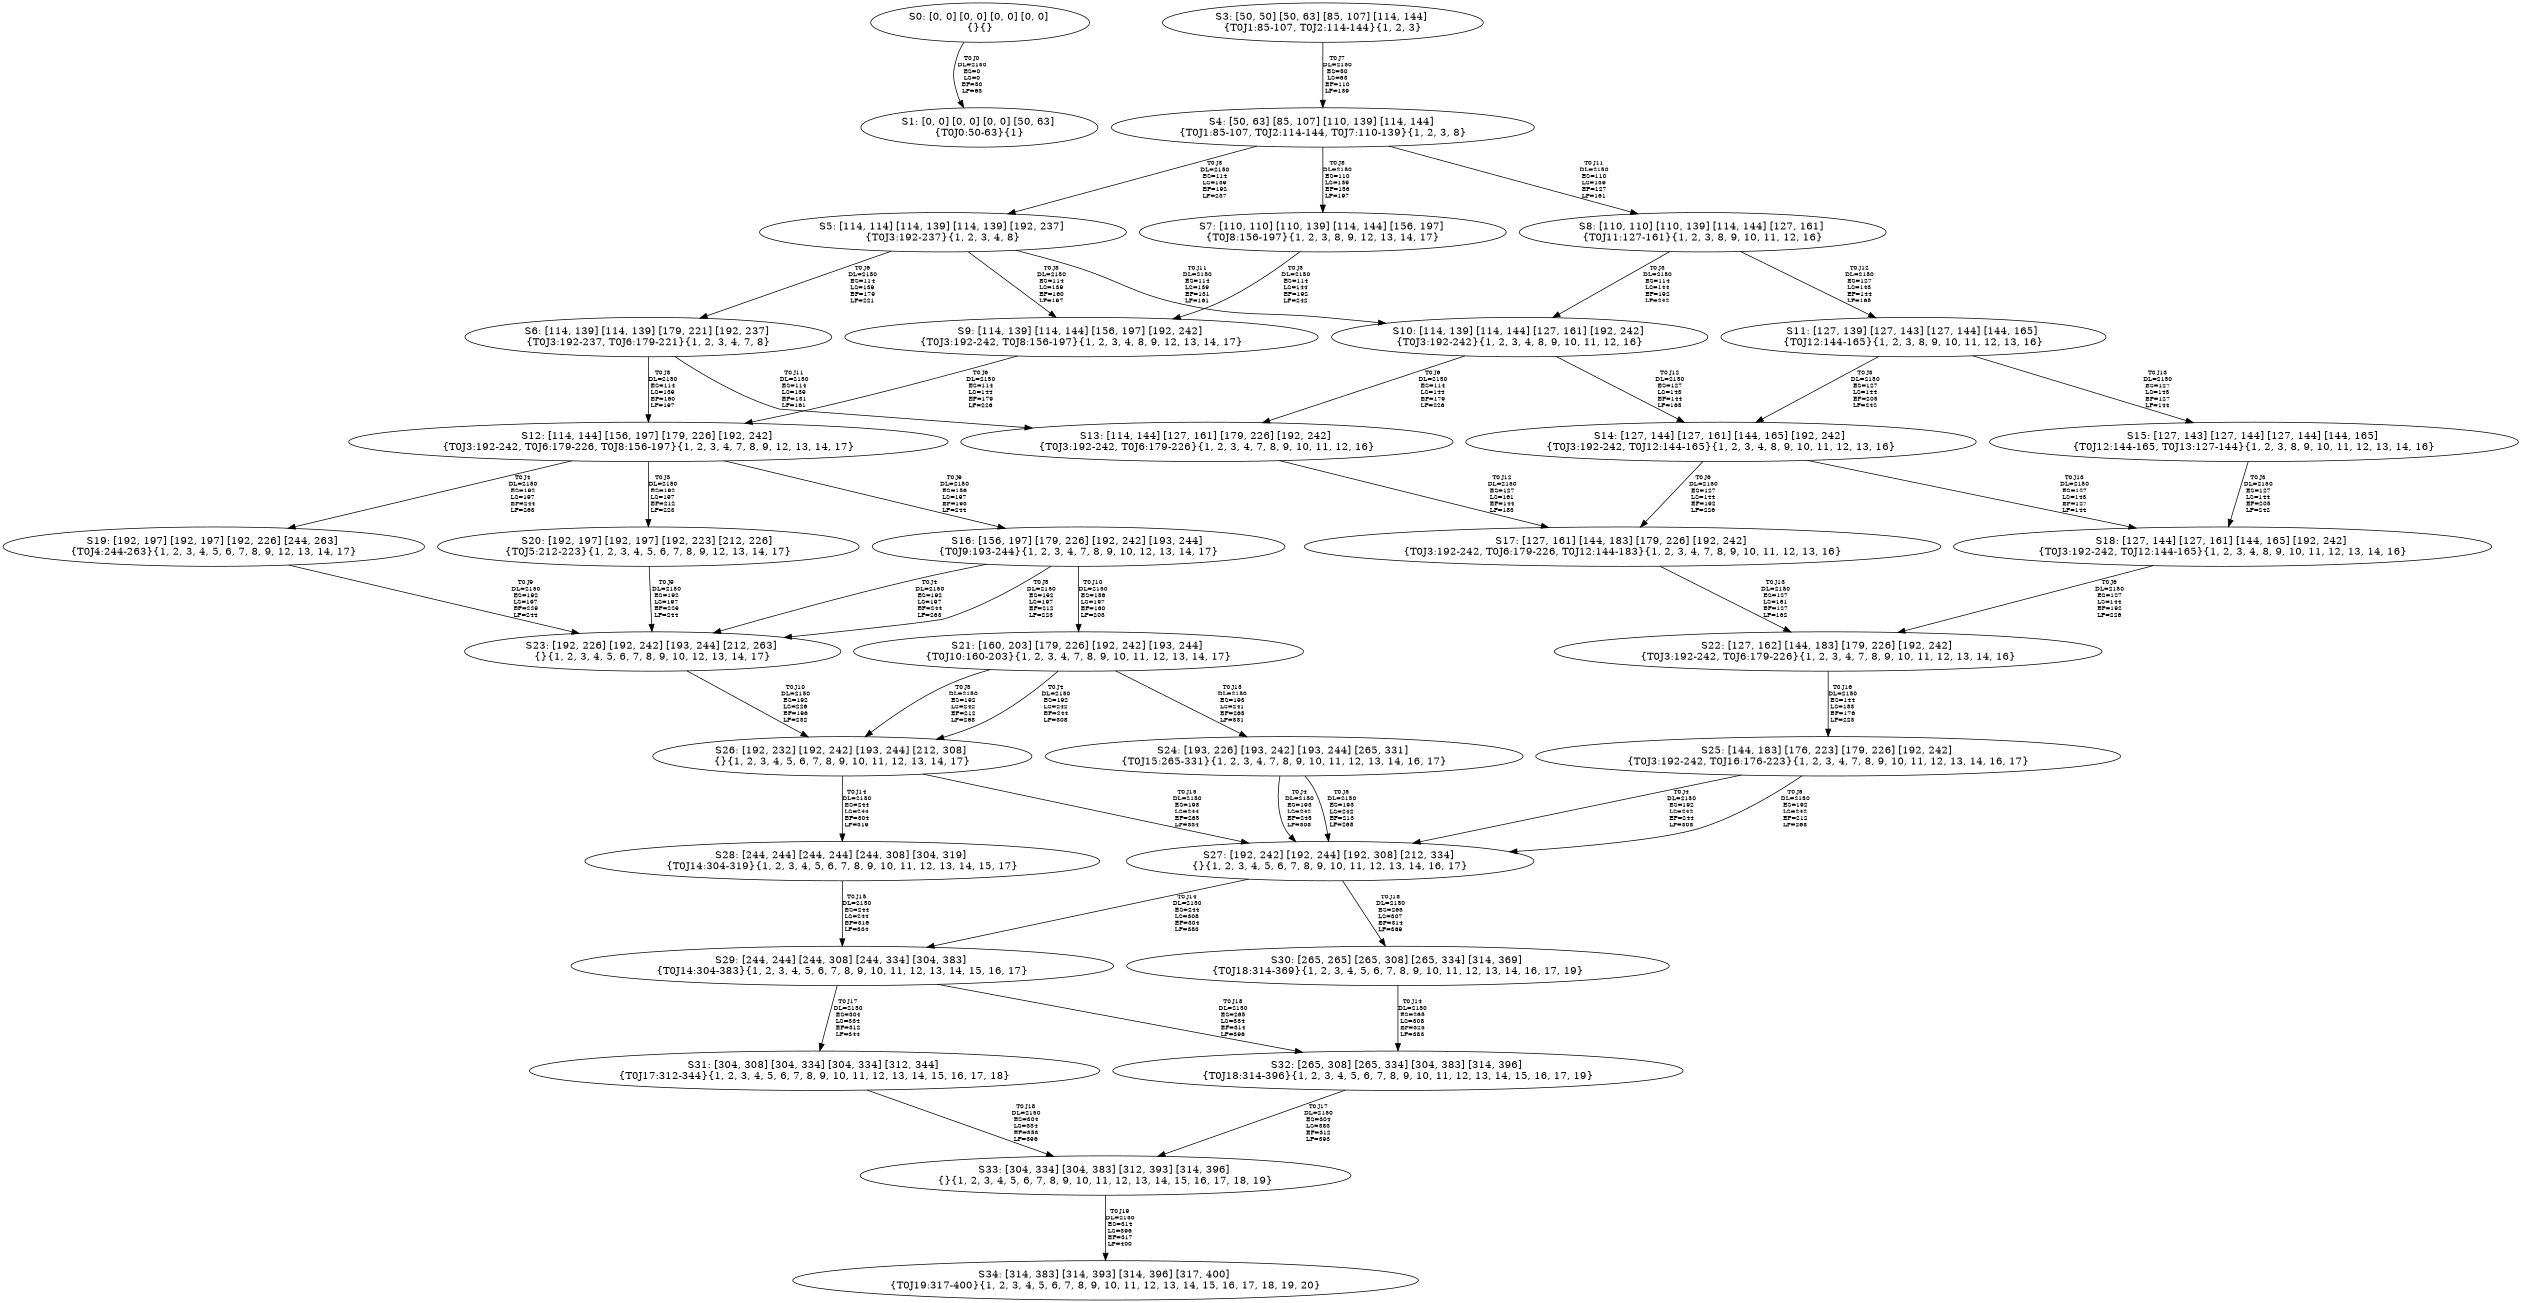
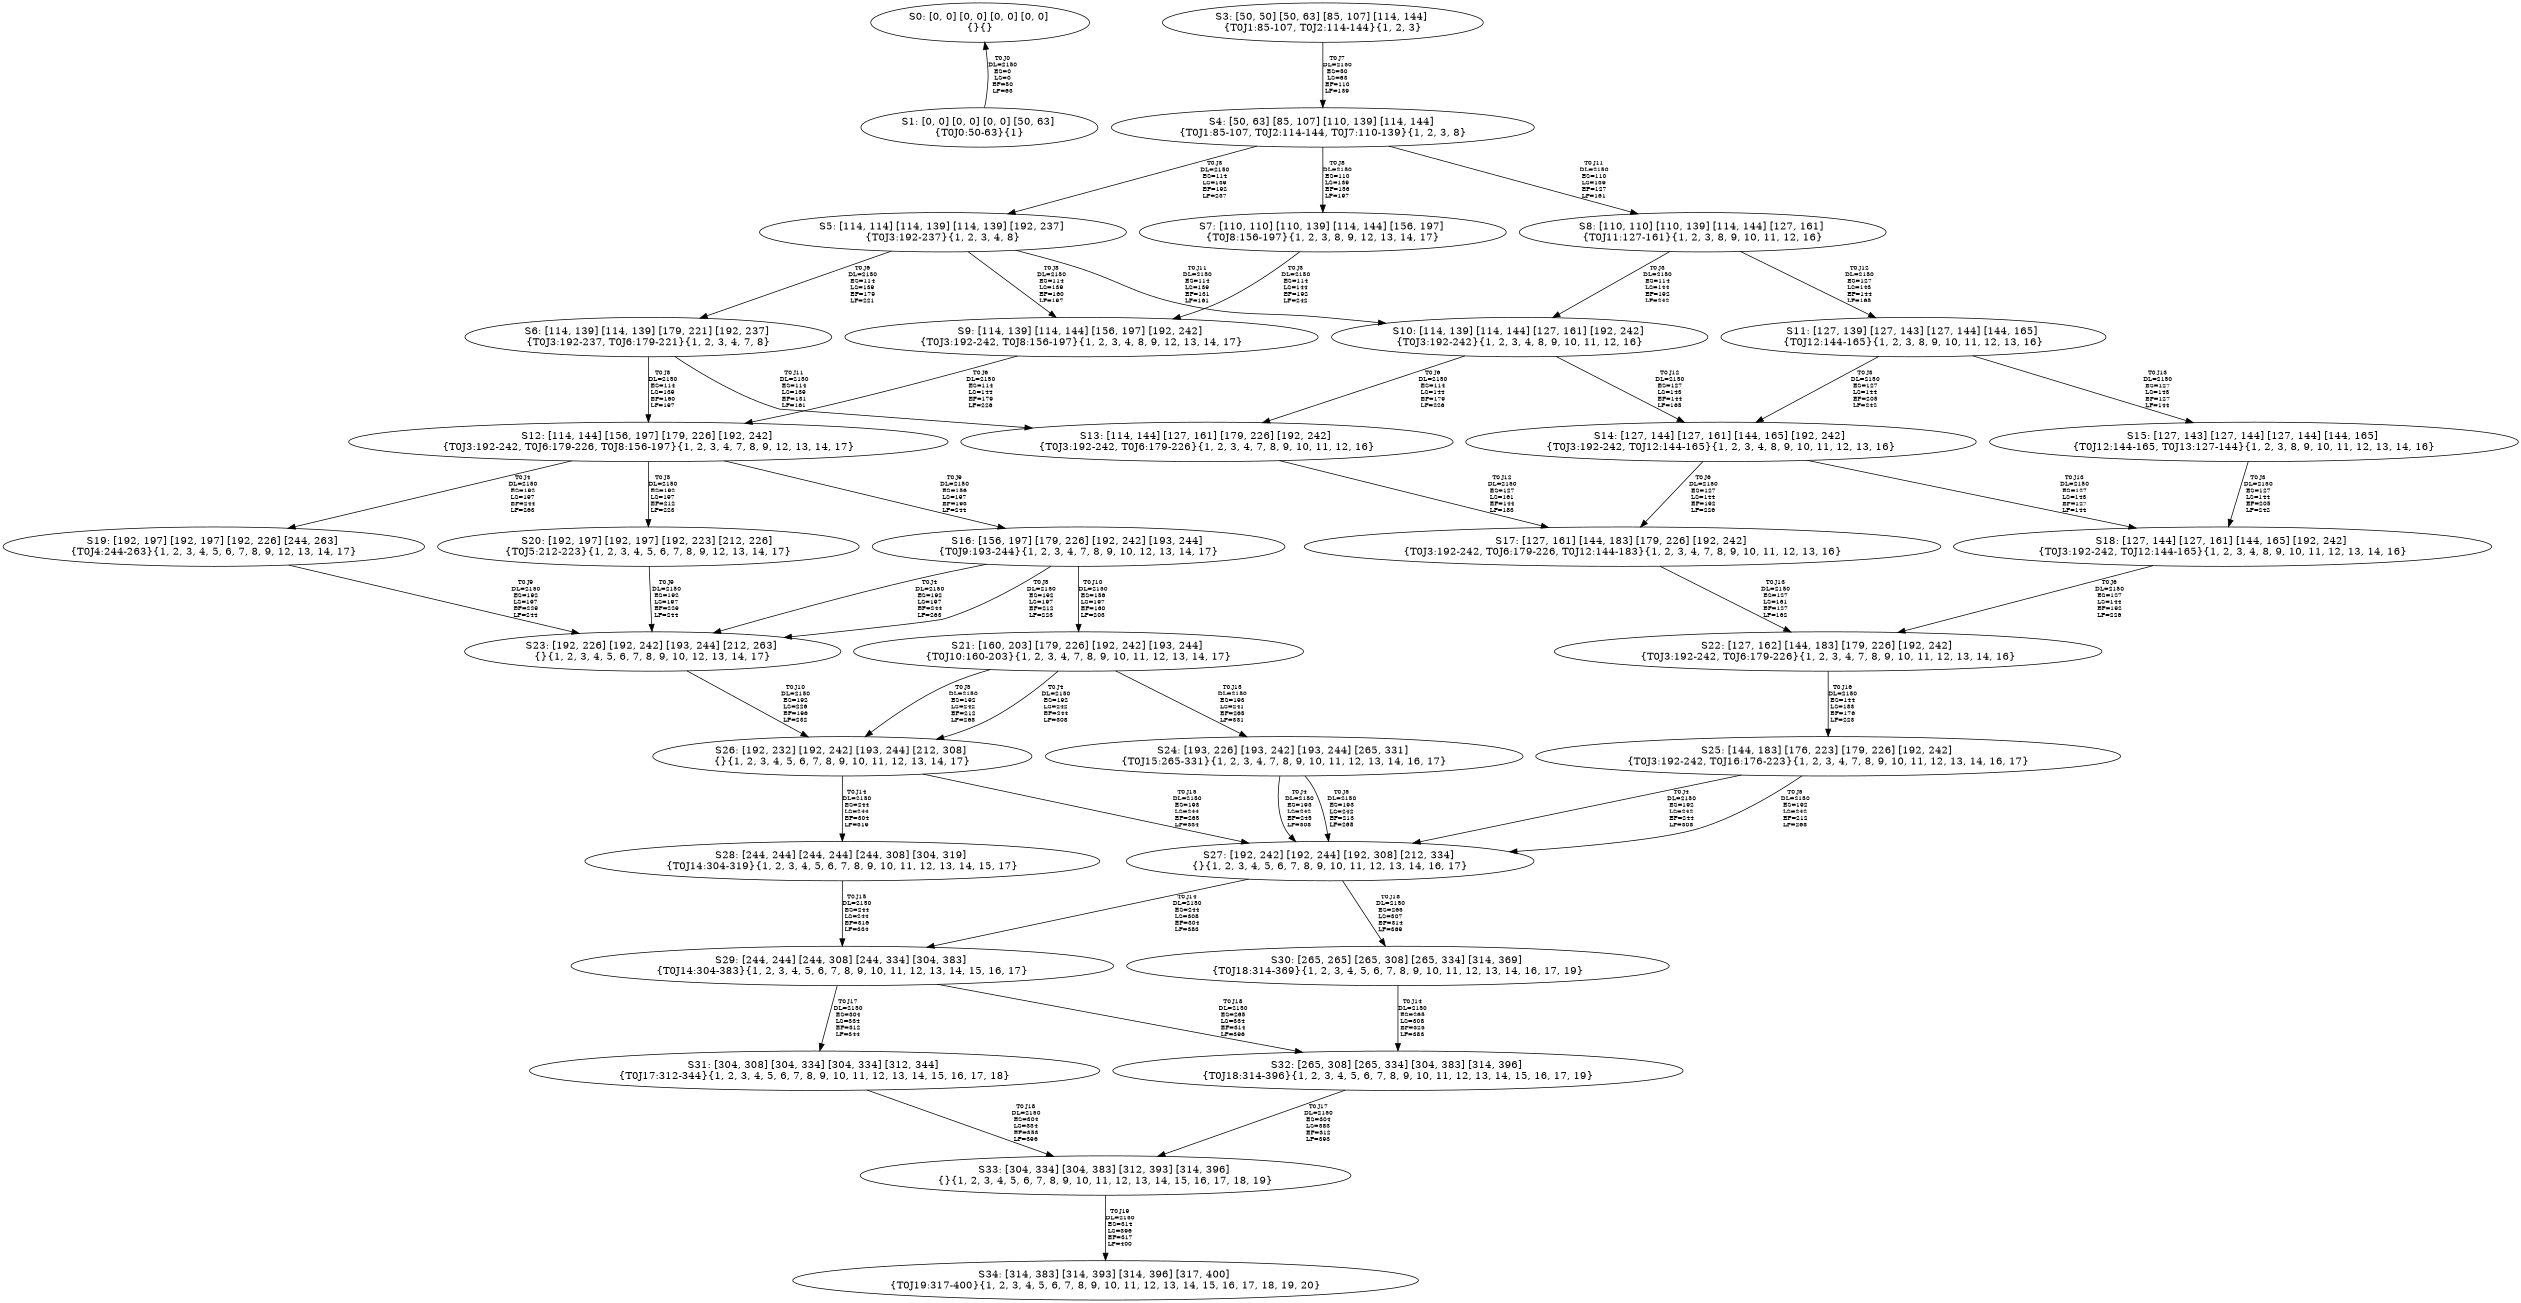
edge "S0: [0, 0] [0, 0] [0, 0] [0, 0] {}{}" -> "S1: [0, 0] [0, 0] [0, 0] [50, 63] {T0J0:50-63}{1}": reversed
